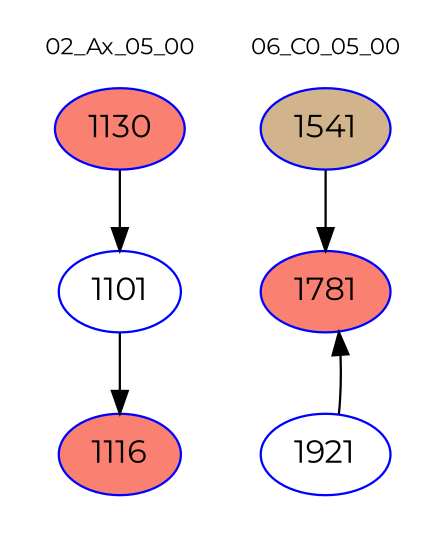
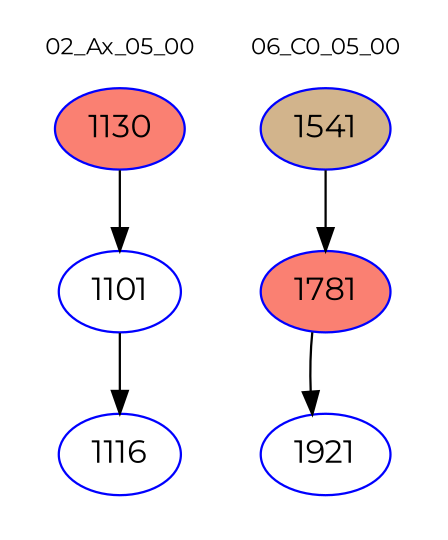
edge "1921" -> "1781": reversed
node "1116": fillcolor salmon -> white
